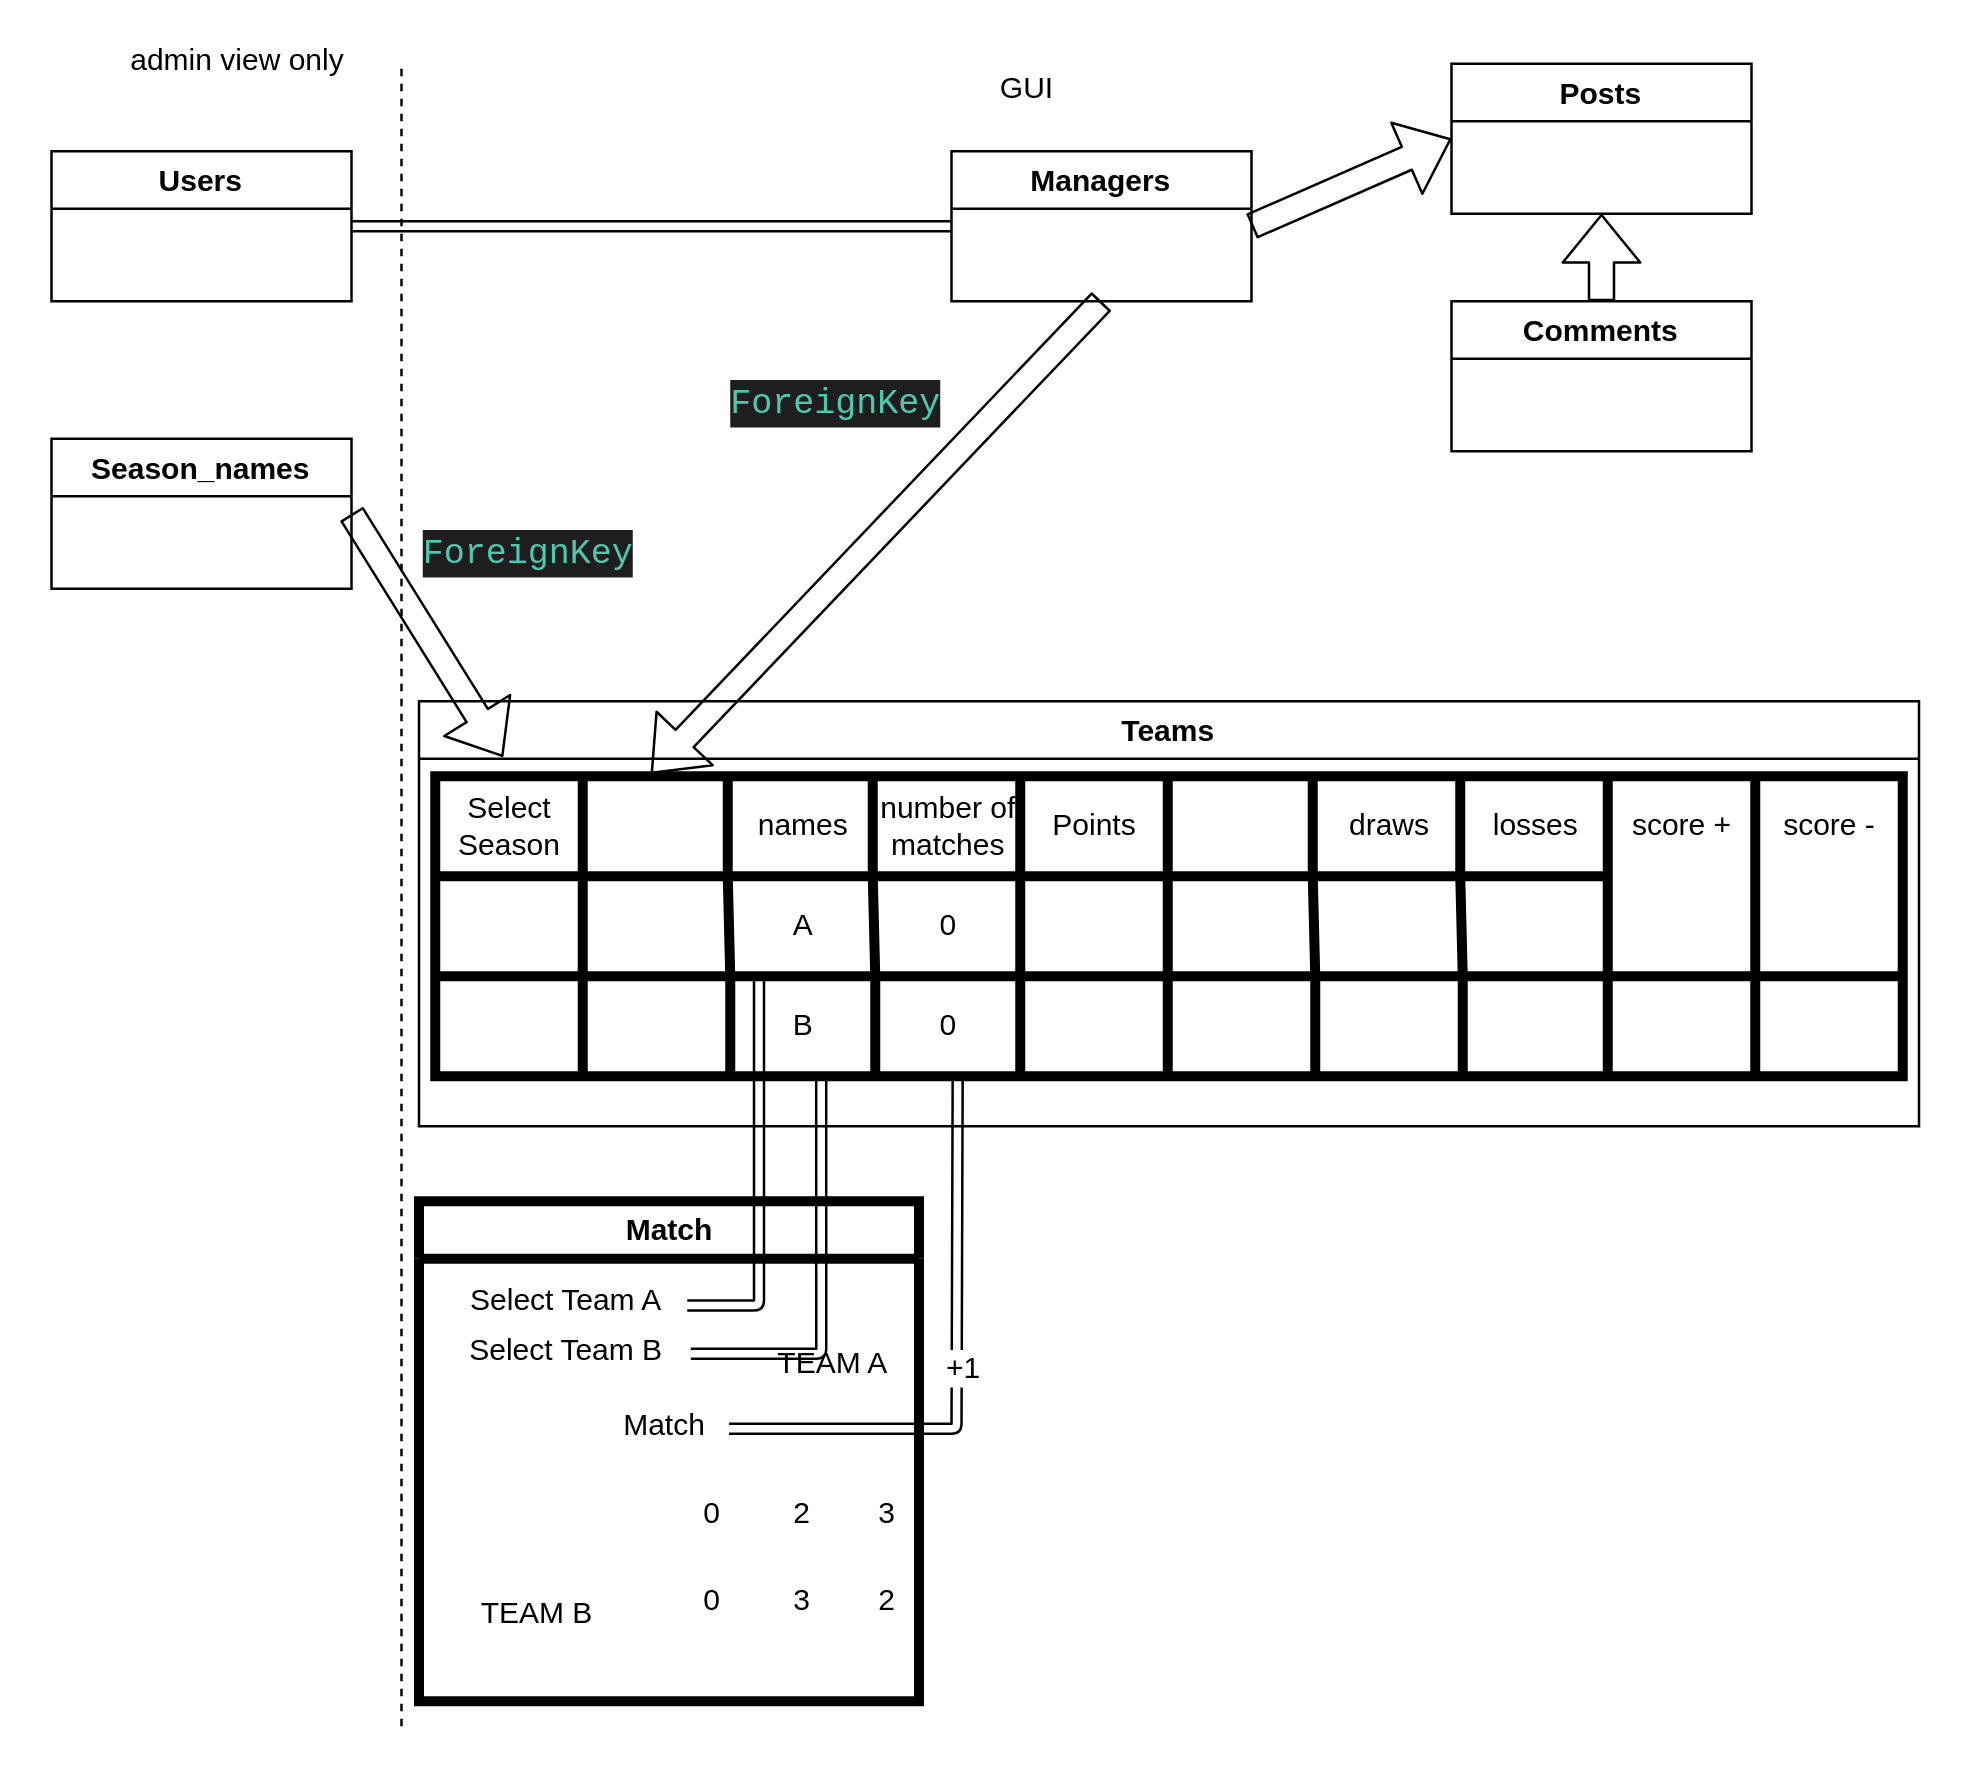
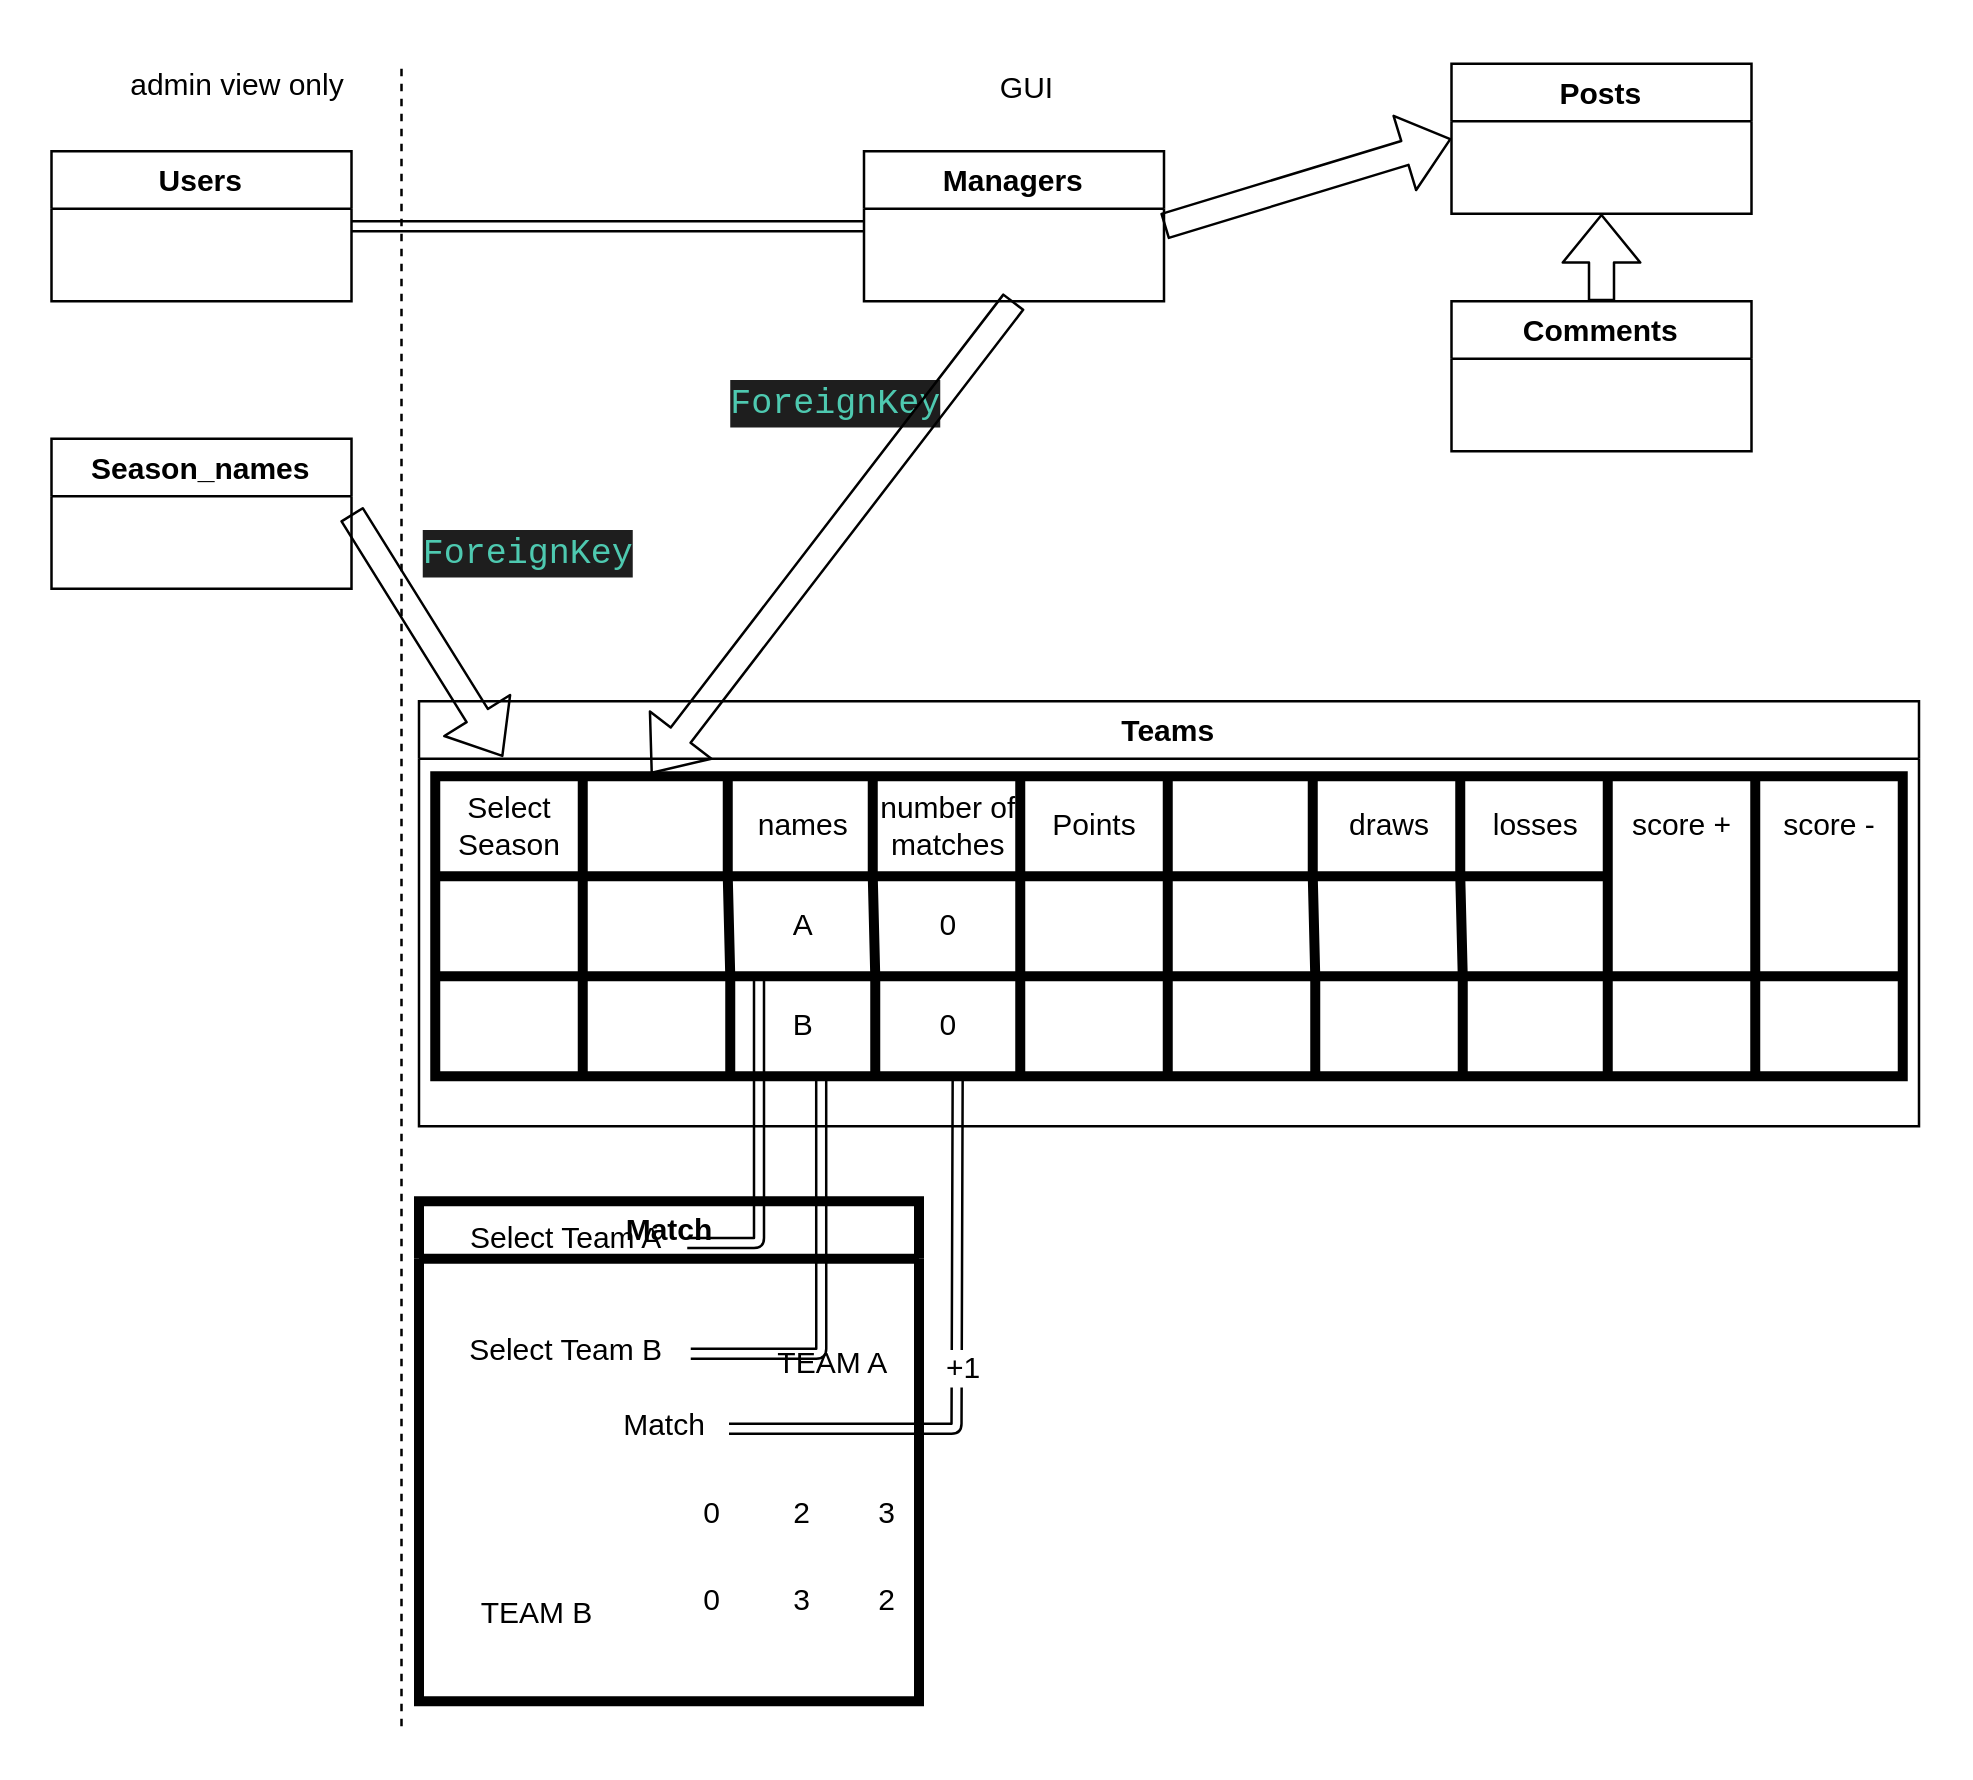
node "admin view only": moved (239, 64) -> (239, 89)
node "Managers": moved (1101, 226) -> (1014, 226)
node "Select Team A": moved (560, 1301) -> (560, 1239)
